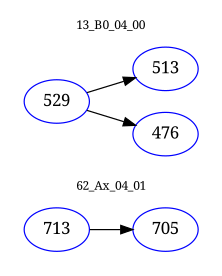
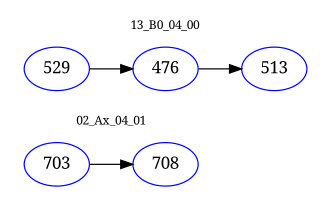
edge "529" -> "513": now "476" -> "513"
cluster "62_Ax_04_01": label "62_Ax_04_01" -> "02_Ax_04_01"
node "713": label "713" -> "703"
node "705": label "705" -> "708"
